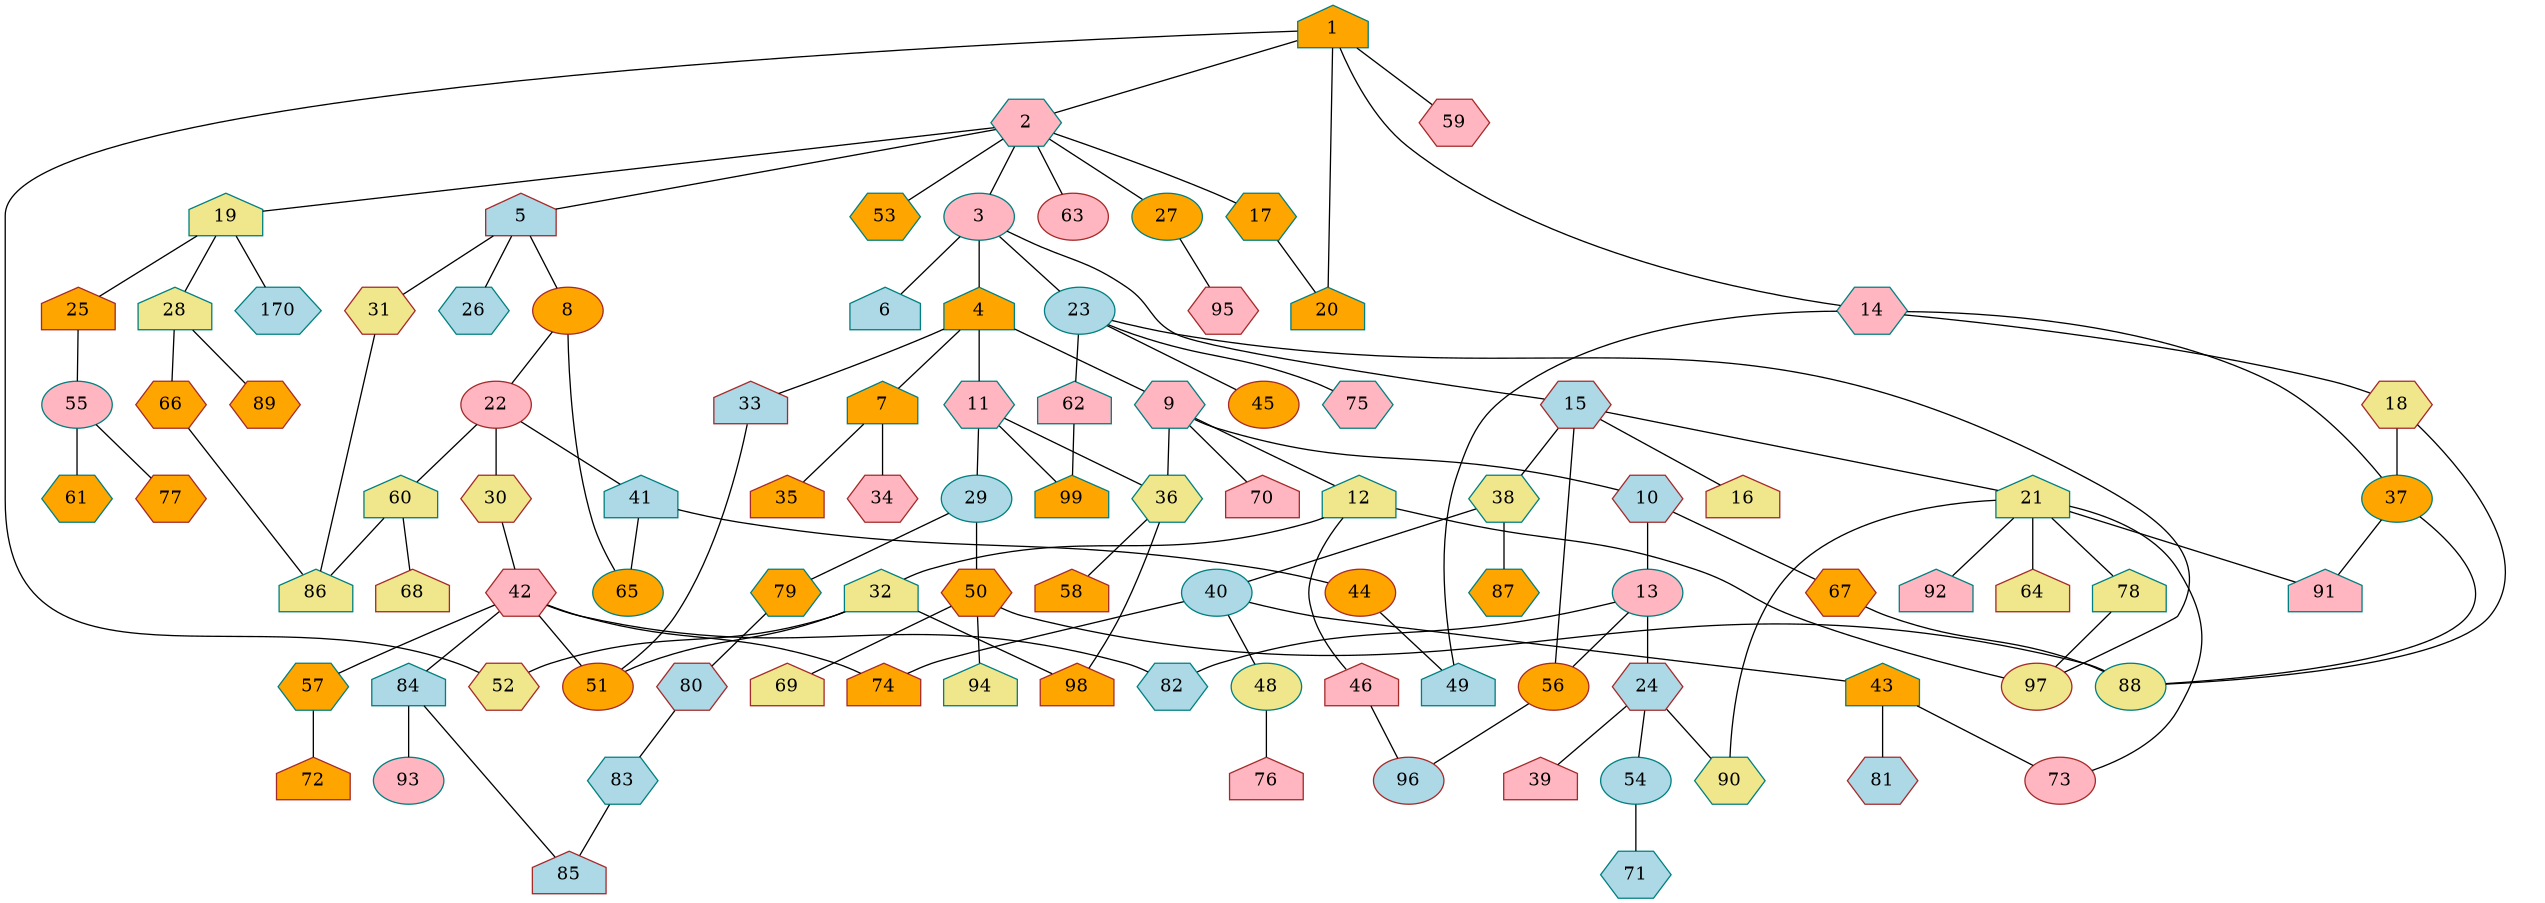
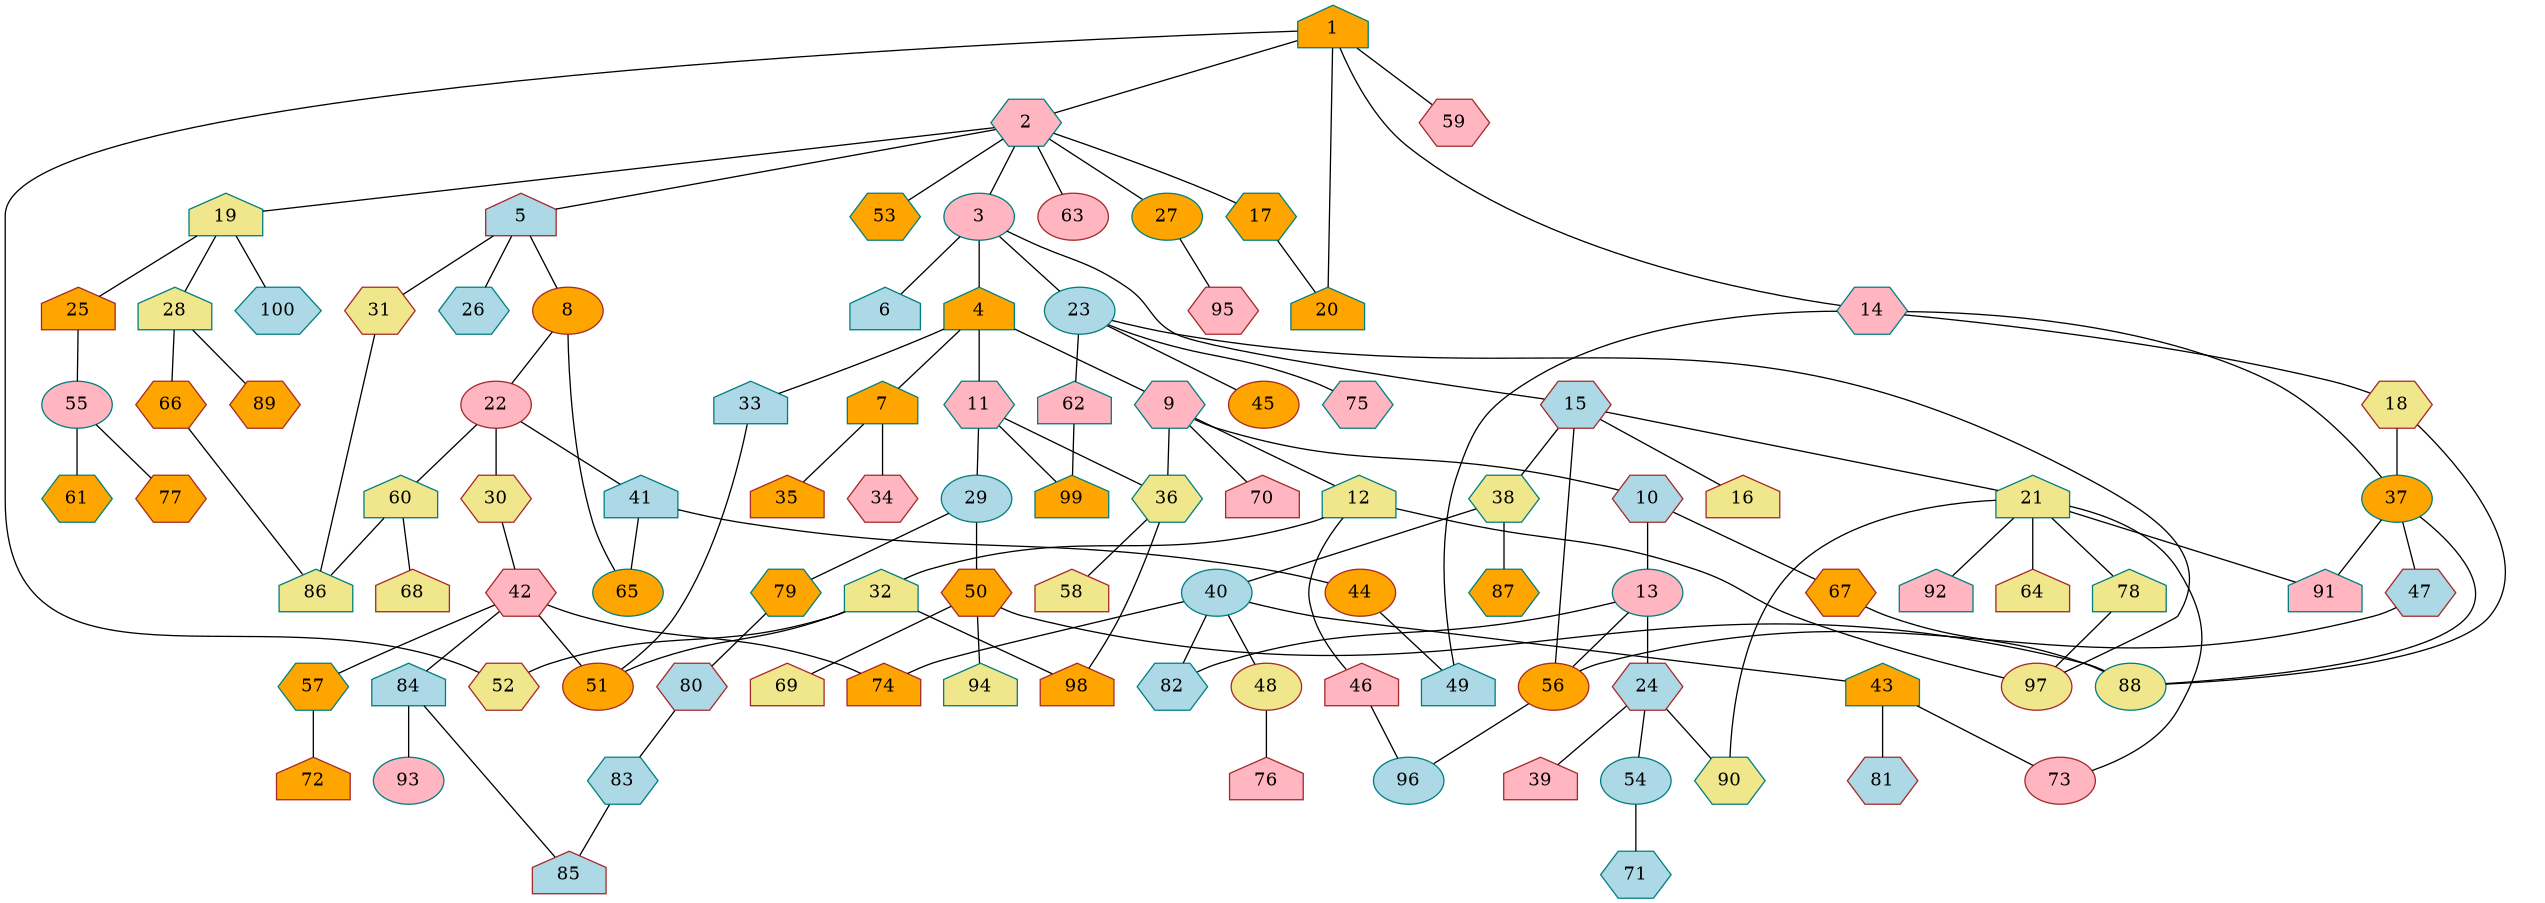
node "170": label "170" -> "100"
node "33": color brown -> teal
node "58": fillcolor orange -> khaki
node "47": added
edge "42" -- "82": now "40" -- "82"
node "48": color teal -> brown
node "96": color brown -> teal
